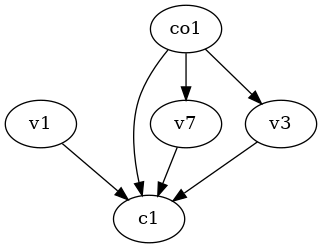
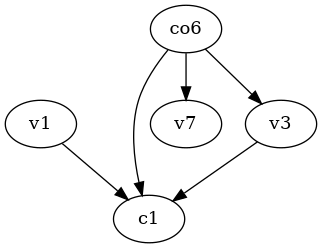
node "co1": label "co1" -> "co6"
edge "v7" -> "c1": removed
